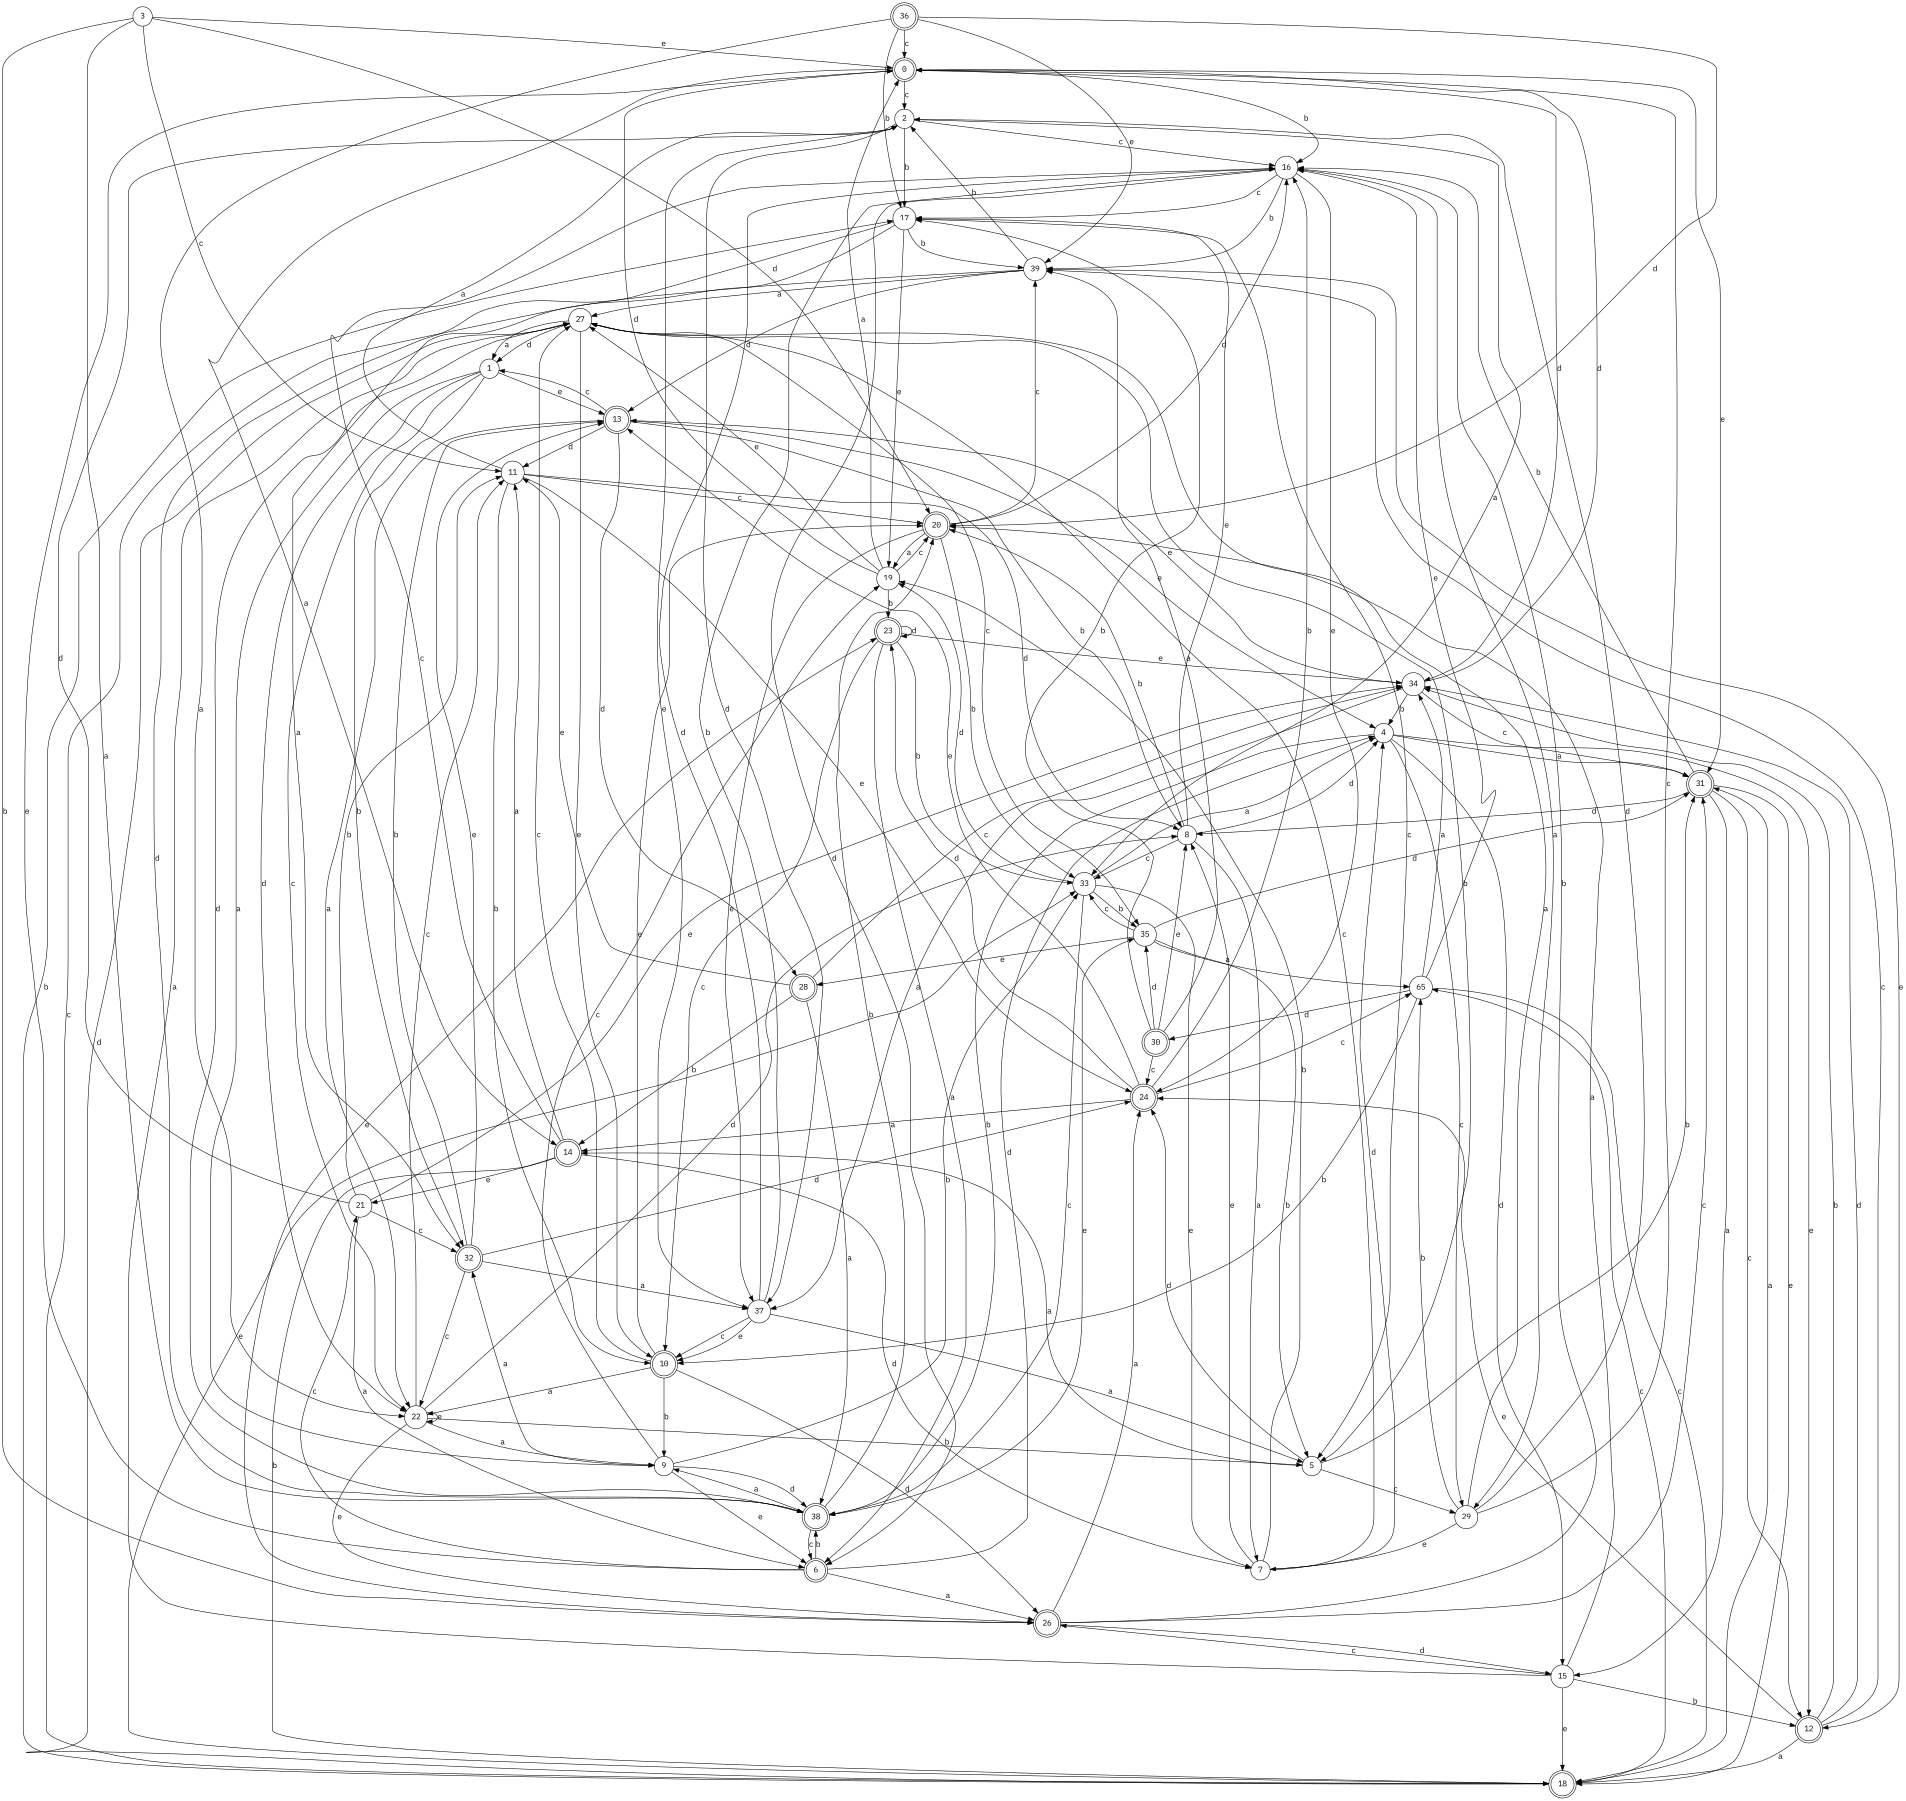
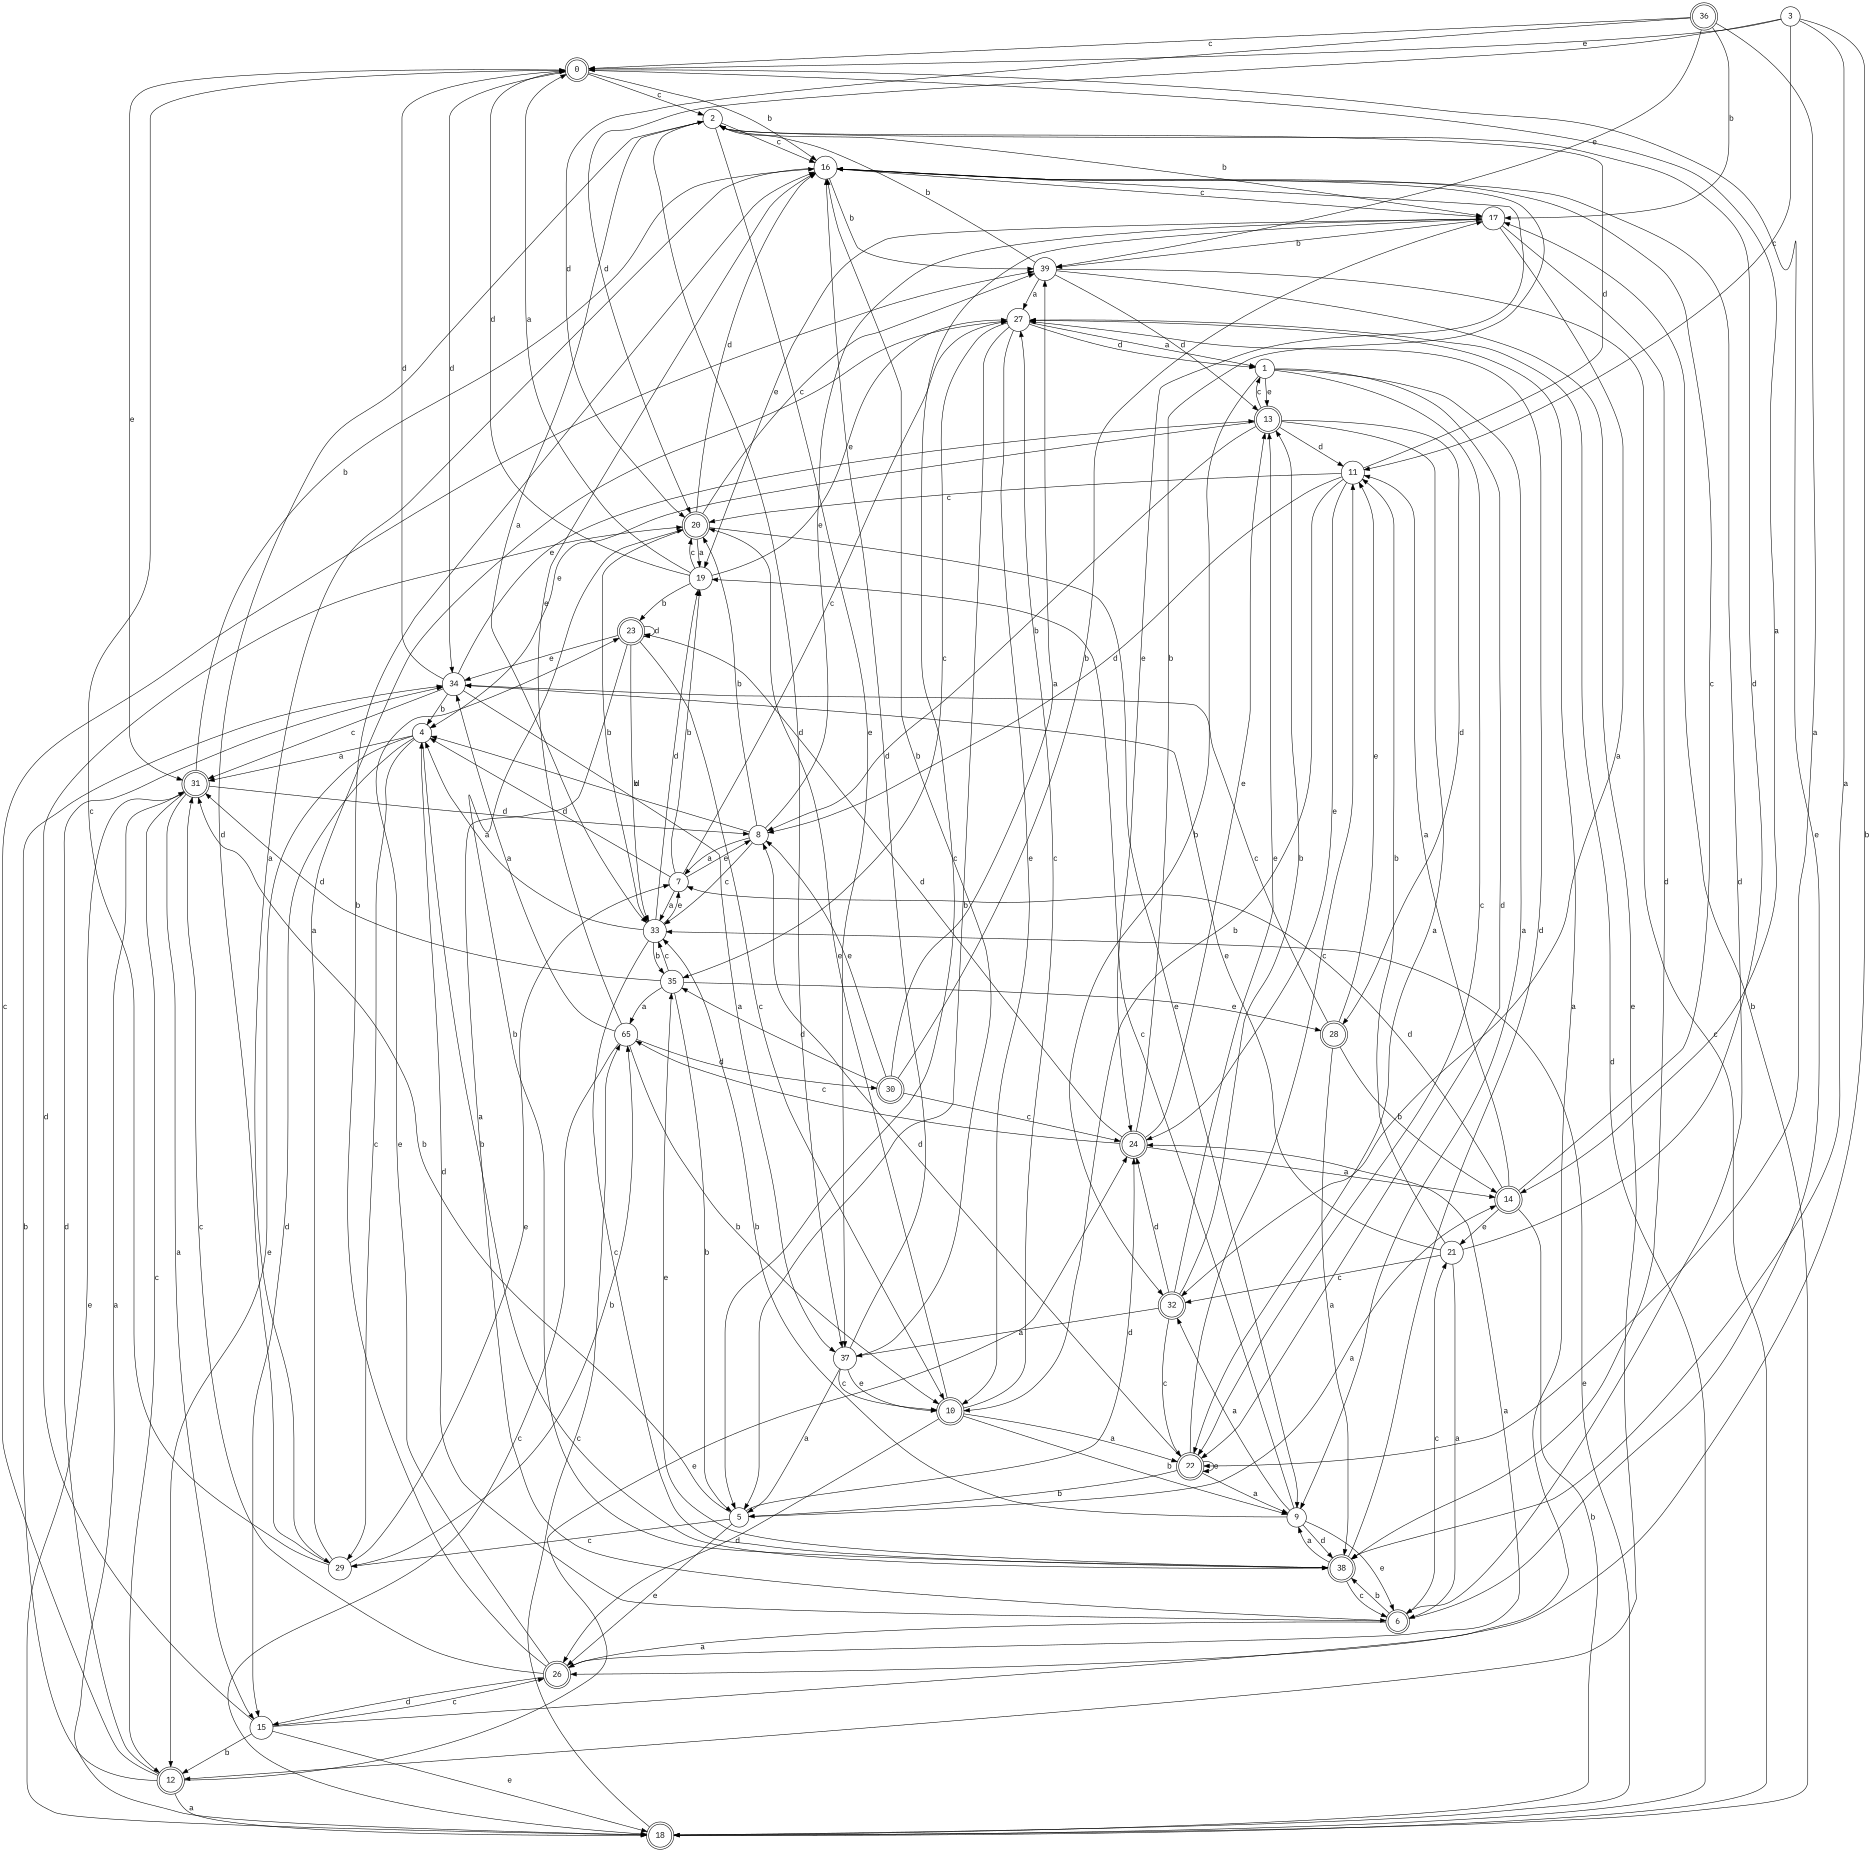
edge "11" -> "2": label "a" -> "d"
edge "20" -> "37": now "20" -> "9"
edge "7" -> "33": added, label "a"
edge "15" -> "20": label "a" -> "d"
node "22": shape circle -> doublecircle
edge "22" -> "26": now "5" -> "26"
